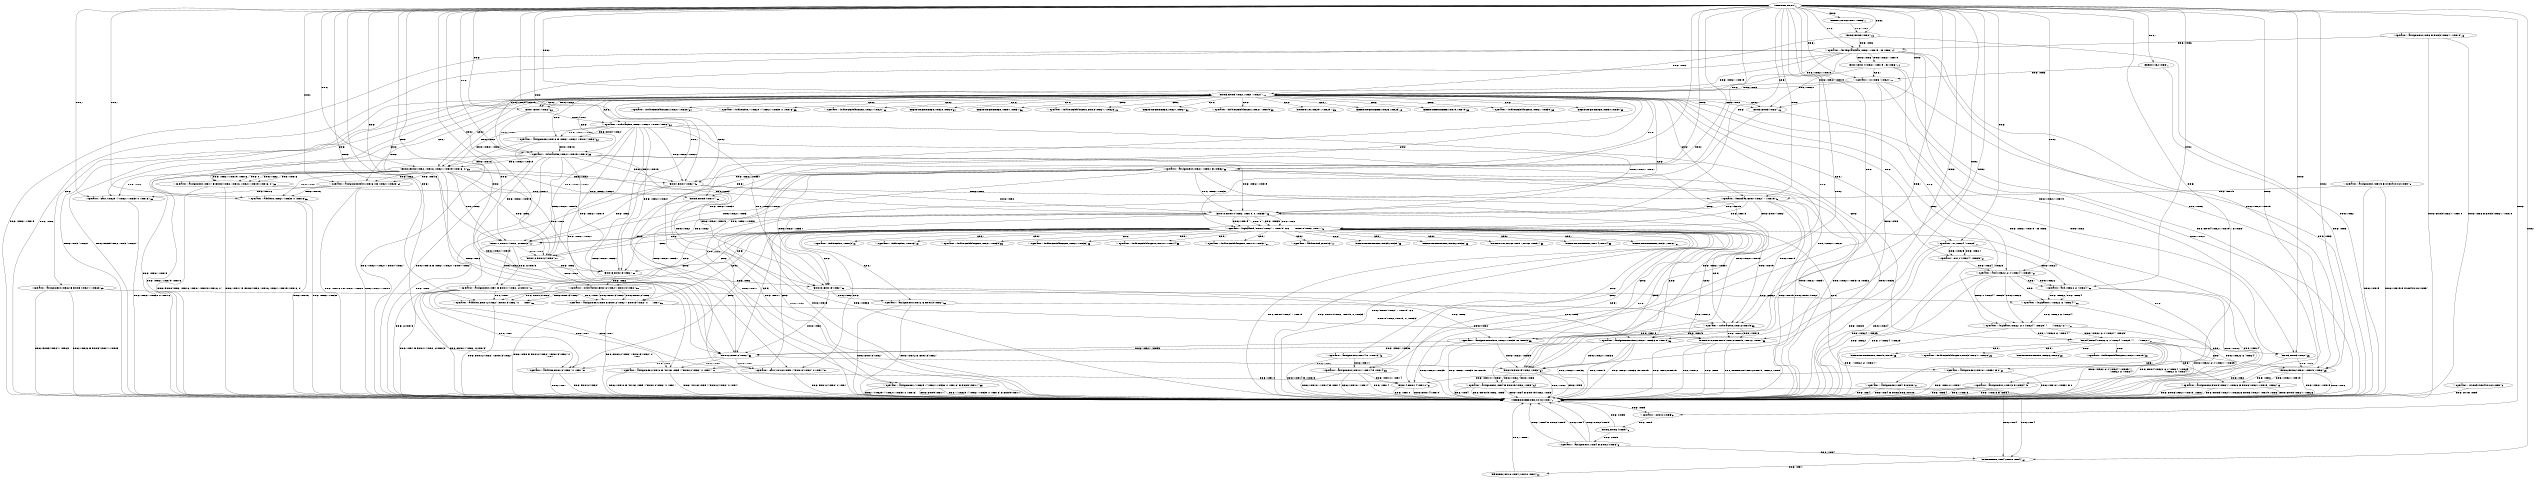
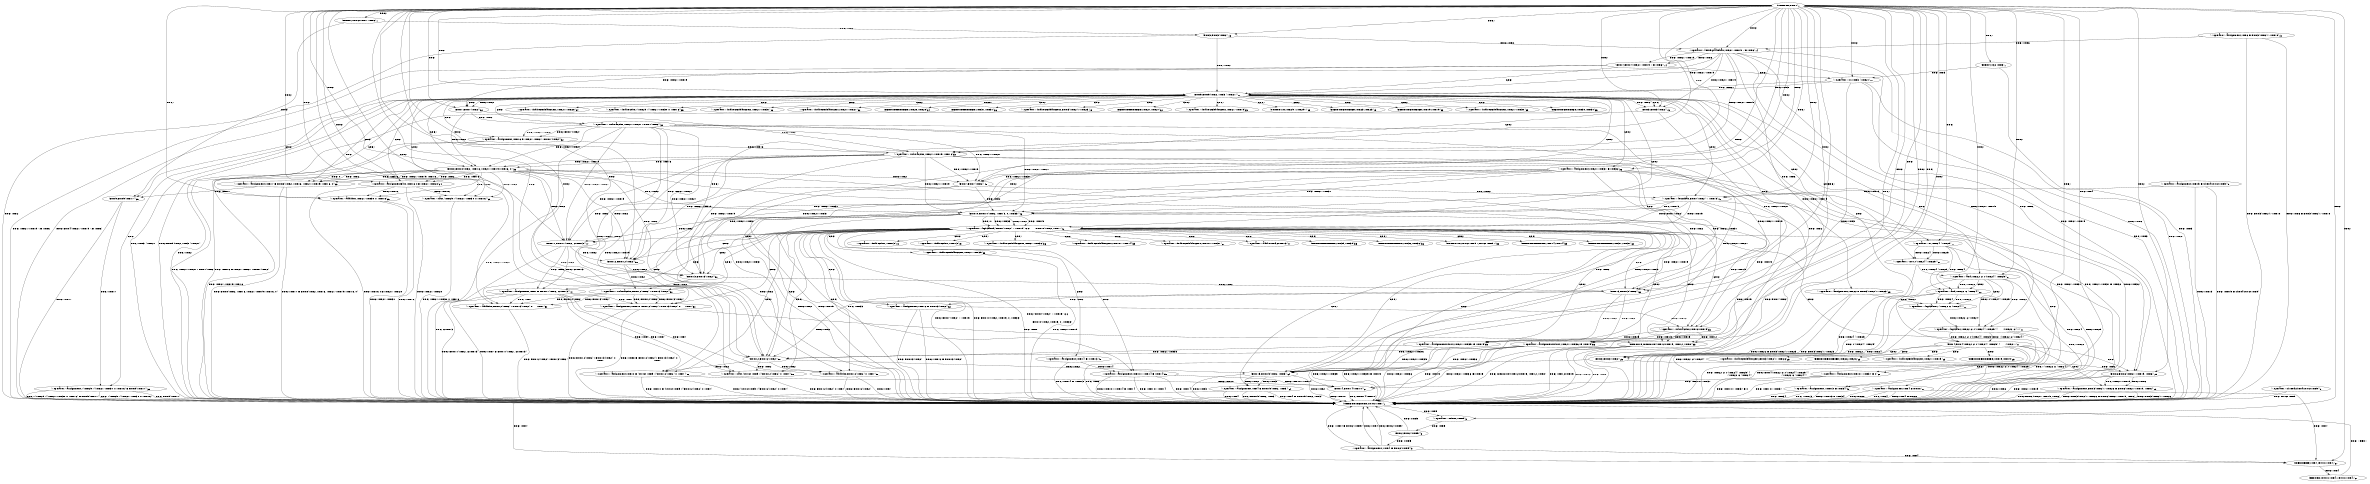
edge "(FUN5,FUN5(VAR2, VAR3 | VAR21))" -> "(<operator>.indirectFieldAccess,VAR2->VAR27)": label "CDG: " -> "NULL: "
node "(<operator>.indirectFieldAccess,VAR2->VAR31)": added
edge "(METHOD,FUN1)" -> "(FUN9,FUN9(VAR17))": now "(PARAM,struct VAR1 *VAR2)" -> "(FUN9,FUN9(VAR17))"
edge "(FUN5,FUN5(VAR2, VAR3 | VAR21))" -> "(<operator>.not,~(VAR24 | VAR25))": label "CDG: " -> "DDG: VAR6"
edge "(METHOD,FUN1)" -> "(<operator>.assignment,*VAR13 = VAR34)": label "DDG: " -> "DDG: VAR4"
edge "(FUN8,FUN8(VAR2, VAR16, VAR2->VAR19- VAR16, 0))" -> "(FUN15,FUN15(VAR2, VAR3))": added, label "DDG: VAR2"
edge "(<operator>.subtraction,VAR2->VAR19- VAR16)" -> "(METHOD_RETURN,struct VAR1)": now "(<operator>.indirectFieldAccess,VAR2->VAR35)" -> "(METHOD_RETURN,struct VAR1)"
